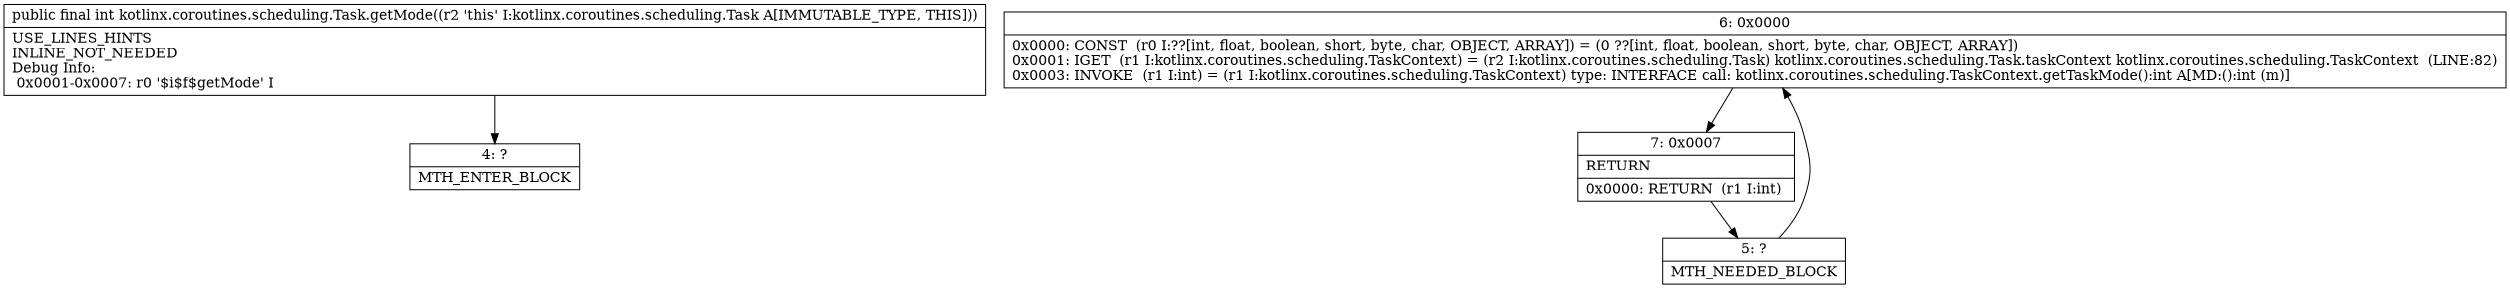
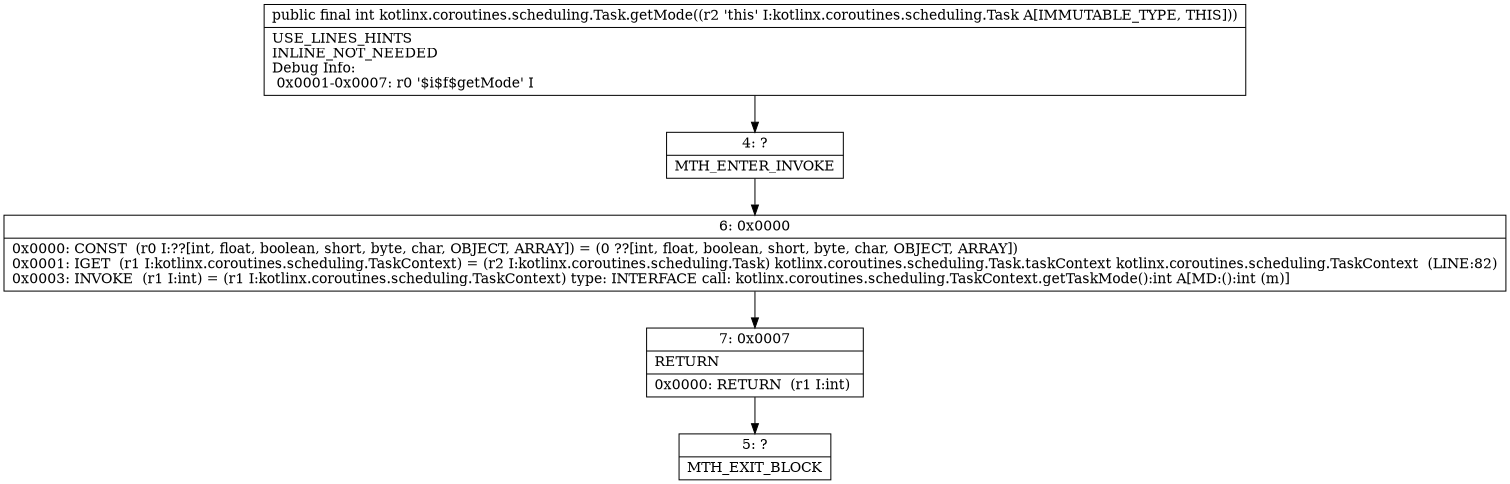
edge "5: ?" -> "6: 0x0000": now "4: ?" -> "6: 0x0000"
node "4: ?": text "MTH_ENTER_BLOCK" -> "MTH_ENTER_INVOKE"
node "5: ?": text "MTH_NEEDED_BLOCK" -> "MTH_EXIT_BLOCK"
